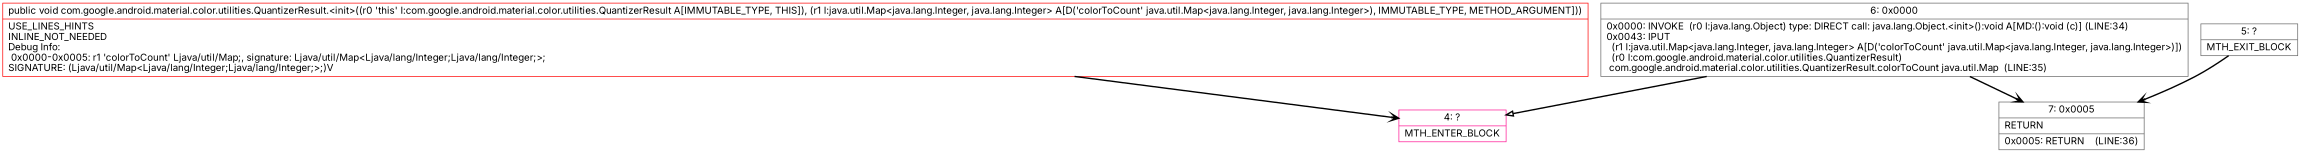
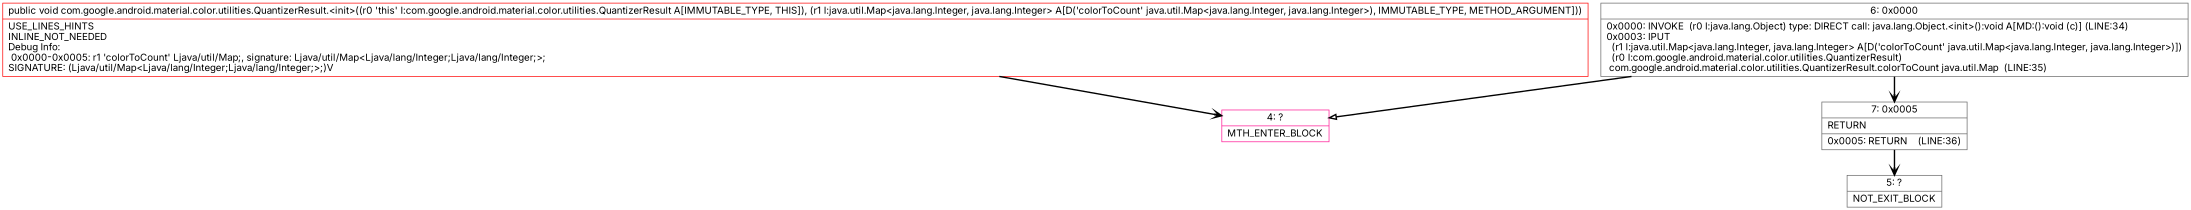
node "6: 0x0000": text "0x0043: IPUT" -> "0x0003: IPUT"
node "5: ?": text "MTH_EXIT_BLOCK" -> "NOT_EXIT_BLOCK"
edge "5: ?" -> "7: 0x0005": reversed
